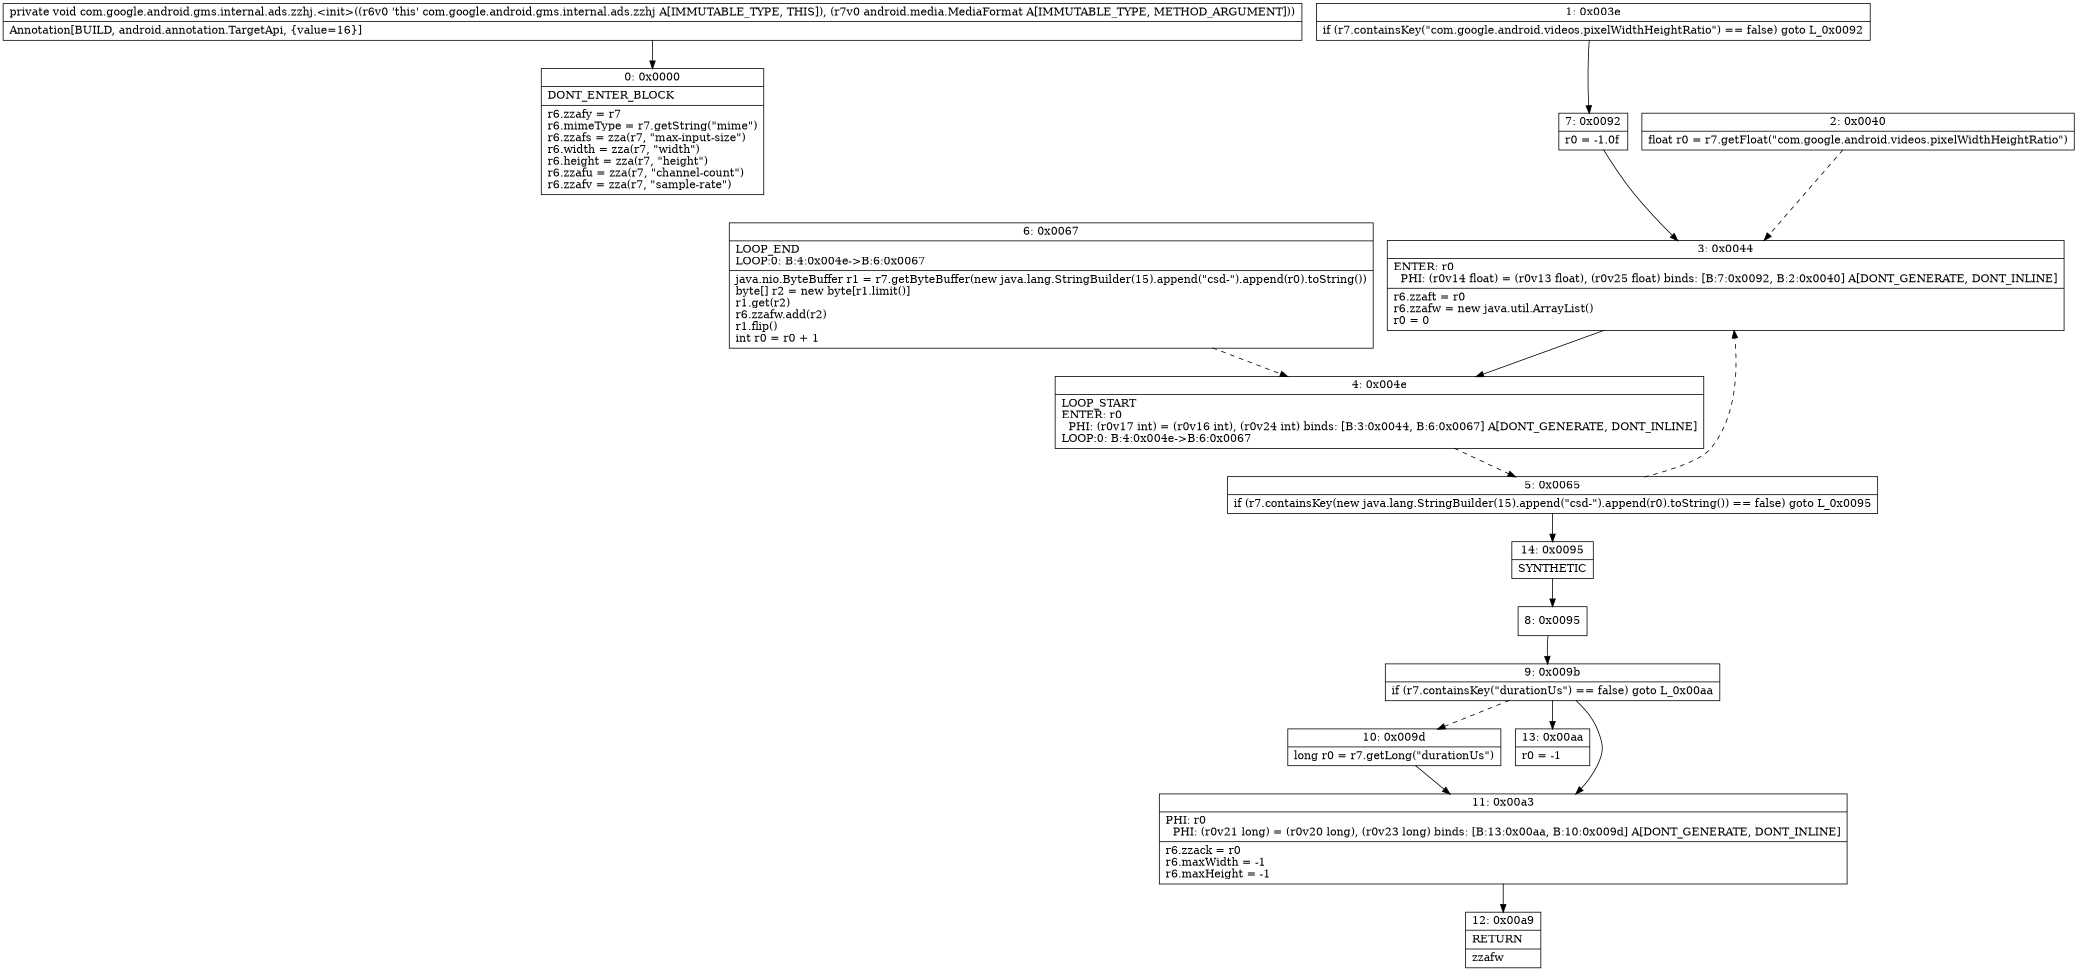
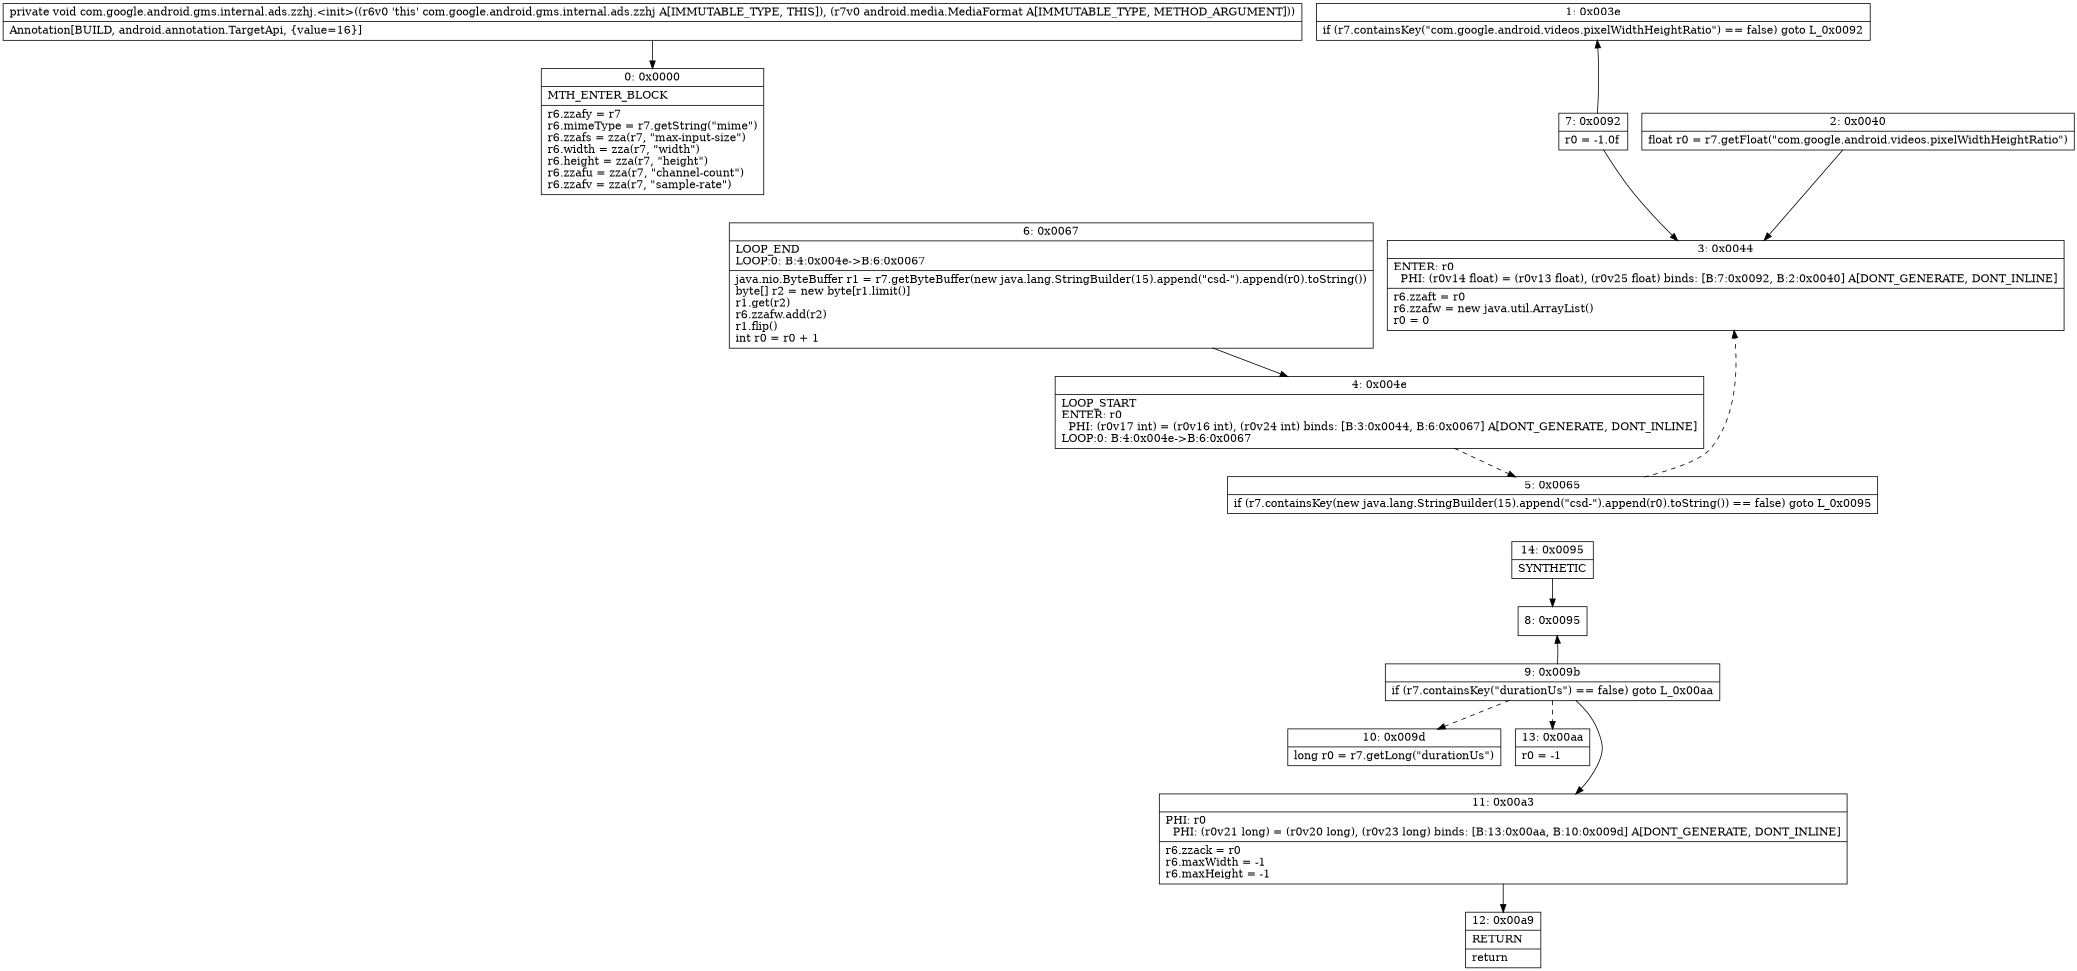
edge "1: 0x003e" -> "7: 0x0092": reversed
node "0: 0x0000": text "DONT_ENTER_BLOCK" -> "MTH_ENTER_BLOCK"
edge "2: 0x0040" -> "3: 0x0044": style dashed -> solid
edge "3: 0x0044" -> "4: 0x004e": removed
edge "6: 0x0067" -> "4: 0x004e": style dashed -> solid
edge "5: 0x0065" -> "14: 0x0095": removed
edge "8: 0x0095" -> "9: 0x009b": reversed
edge "9: 0x009b" -> "13: 0x00aa": style solid -> dashed
edge "10: 0x009d" -> "11: 0x00a3": removed
node "12: 0x00a9": text "zzafw" -> "return"
